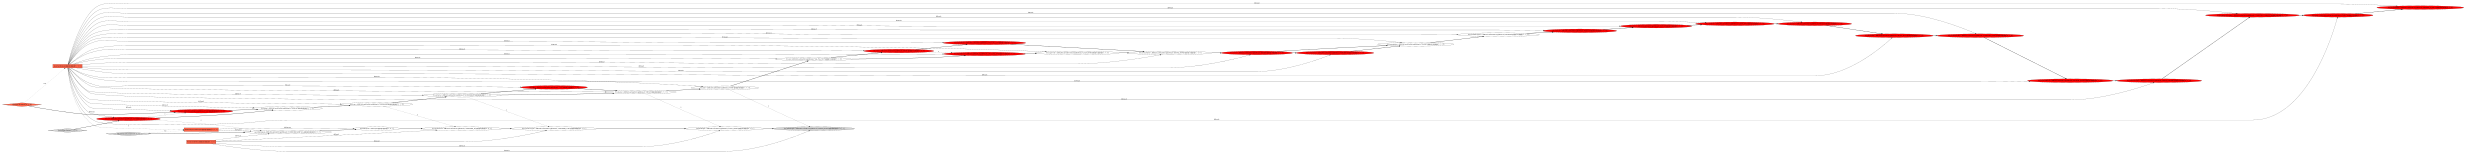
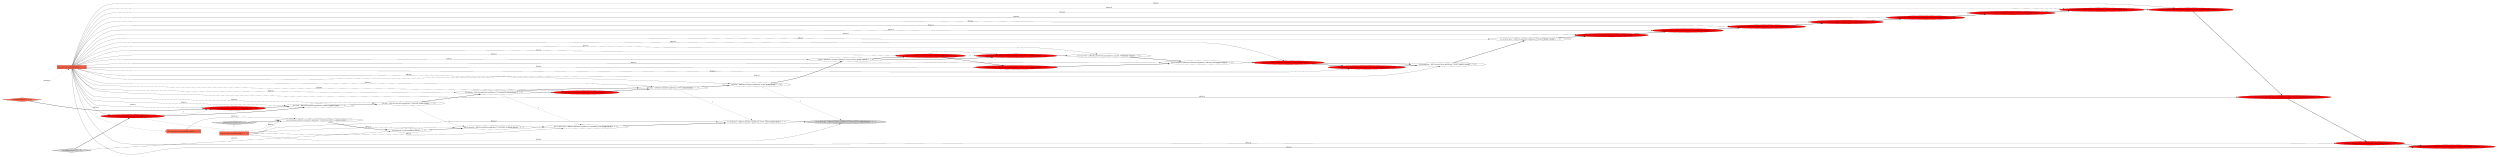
edge "OracleServerSession['0', '1', '0']" -> "ResultSet dbResult@@@2@@@['1', '1', '0']": label "true" -> "tablespace"
edge "DB2Tablespace tablespace@@@2@@@['0', '0', '1']" -> "this.tablespace = tablespace@@@4@@@['0', '0', '1']": now "OracleServerSession['1', '0', '0']" -> "this.tablespace = tablespace@@@4@@@['0', '0', '1']"
edge "DB2TablespaceContainer['0', '0', '1']" -> "DB2Tablespace tablespace@@@2@@@['0', '0', '1']": removed, label "true"
